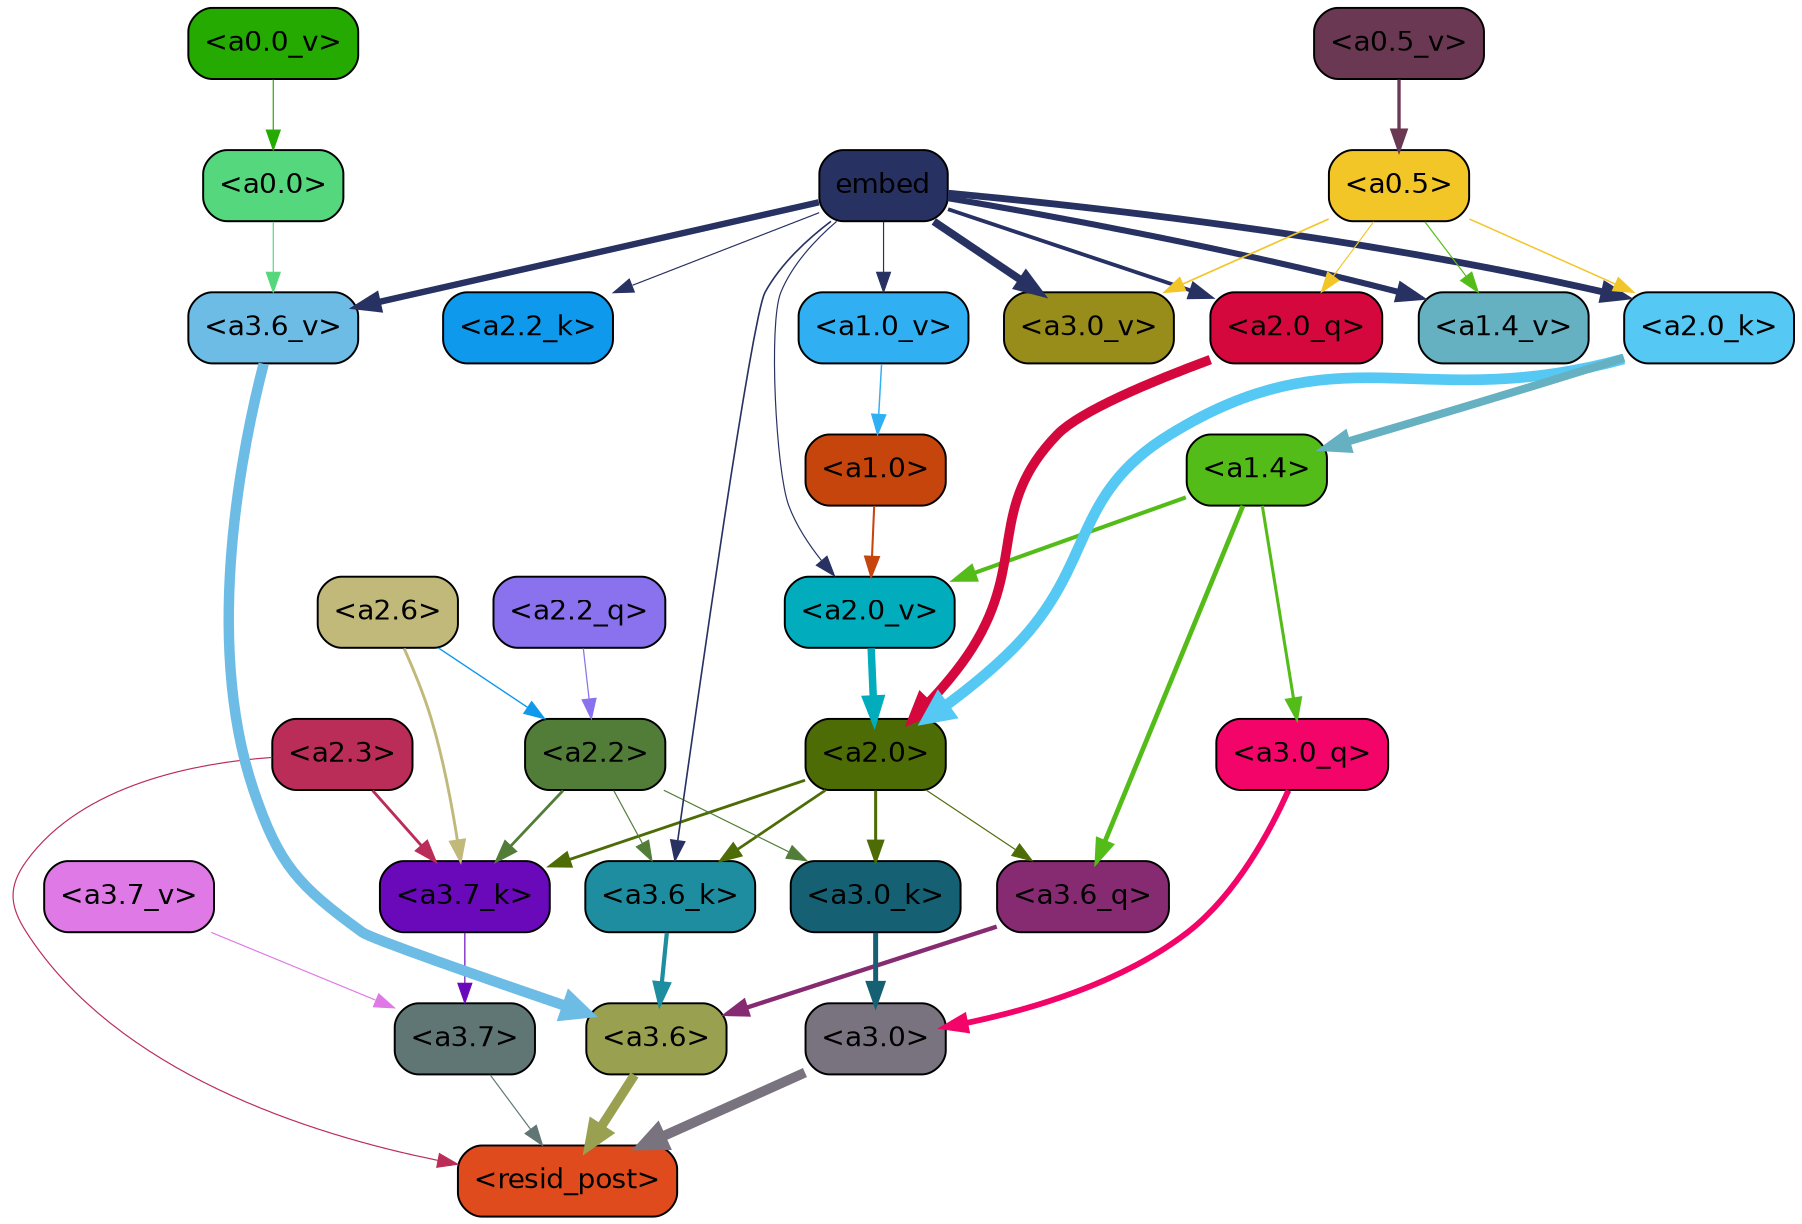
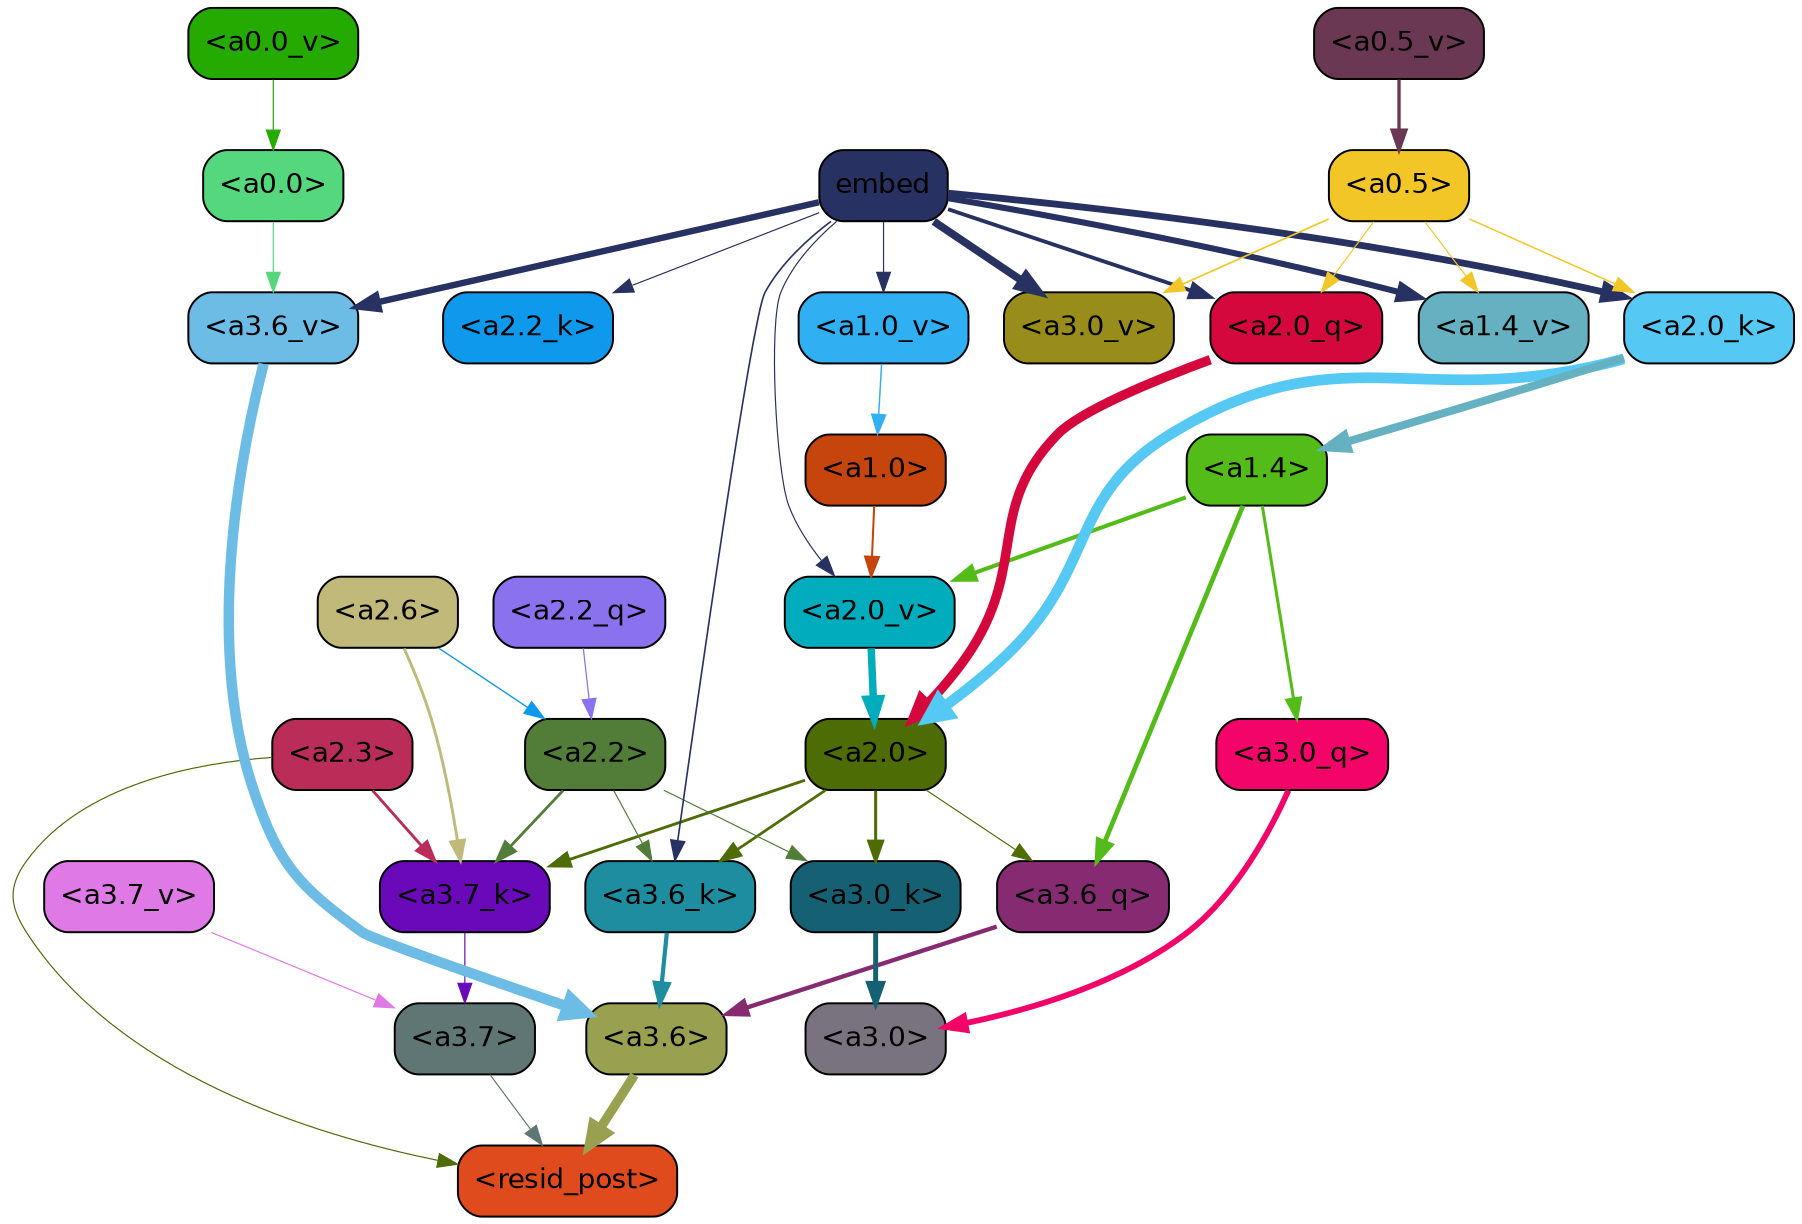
edge "<a0.5>" -> "<a1.4_v>": color #54bc19 -> #f2c627
edge "<a2.3>" -> "<resid_post>": color #ba2d58 -> #4d6c06
edge "<a3.0>" -> "<resid_post>": removed
